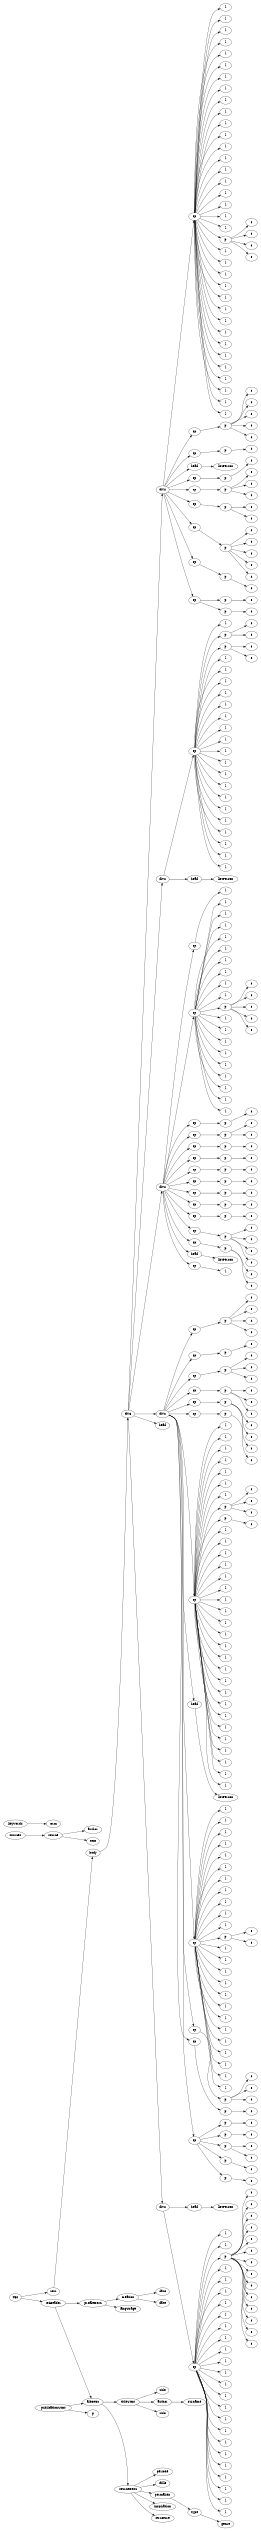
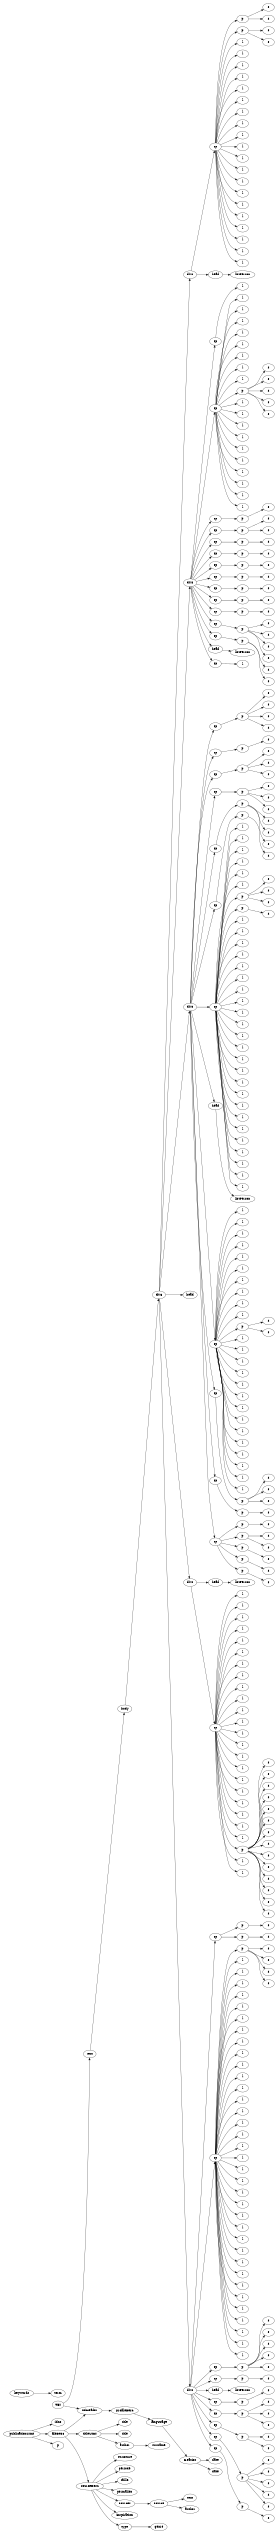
edge "profileDesc" -> "creation": now "langUsage" -> "creation"
edge "teiHeader" -> "fileDesc": reversed
node "idno": added
edge "sourceDesc" -> "sources": added
edge "permalien" -> "type": now "sourceDesc" -> "type"
